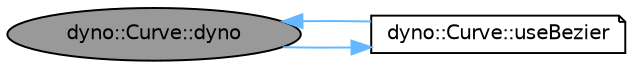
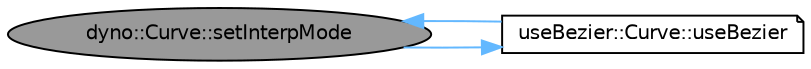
node "dyno::Curve::dyno": label "dyno::Curve::dyno" -> "dyno::Curve::setInterpMode"
node "dyno::Curve::useBezier": label "dyno::Curve::useBezier" -> "useBezier::Curve::useBezier"
